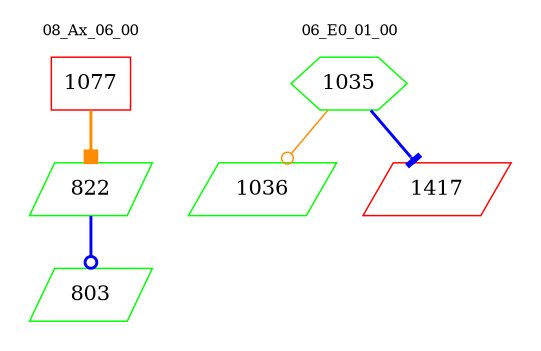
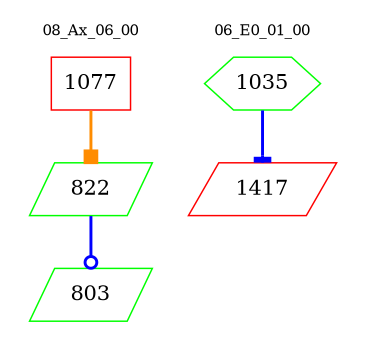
node "1036": removed
